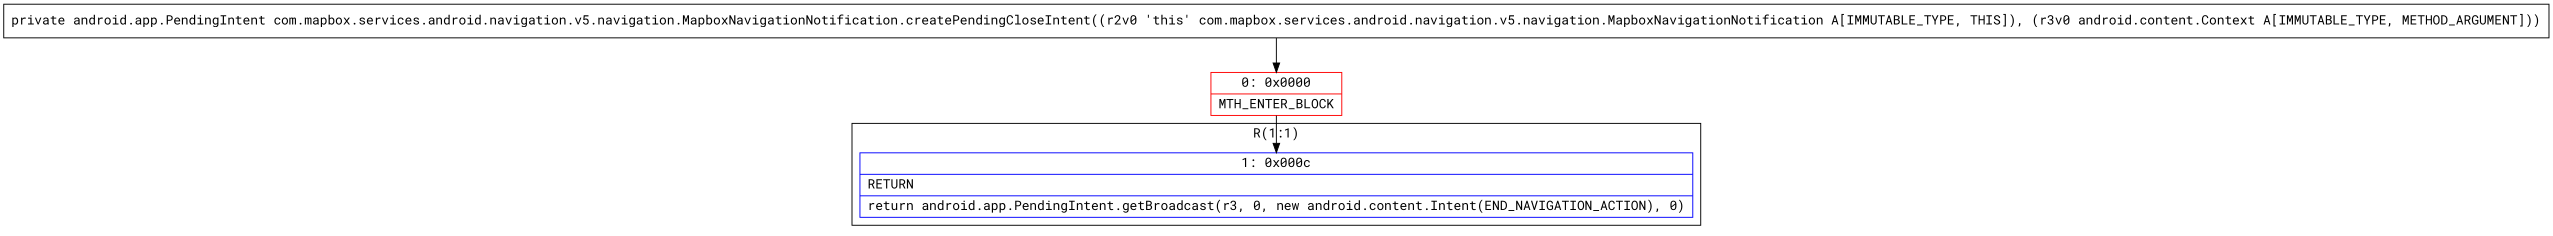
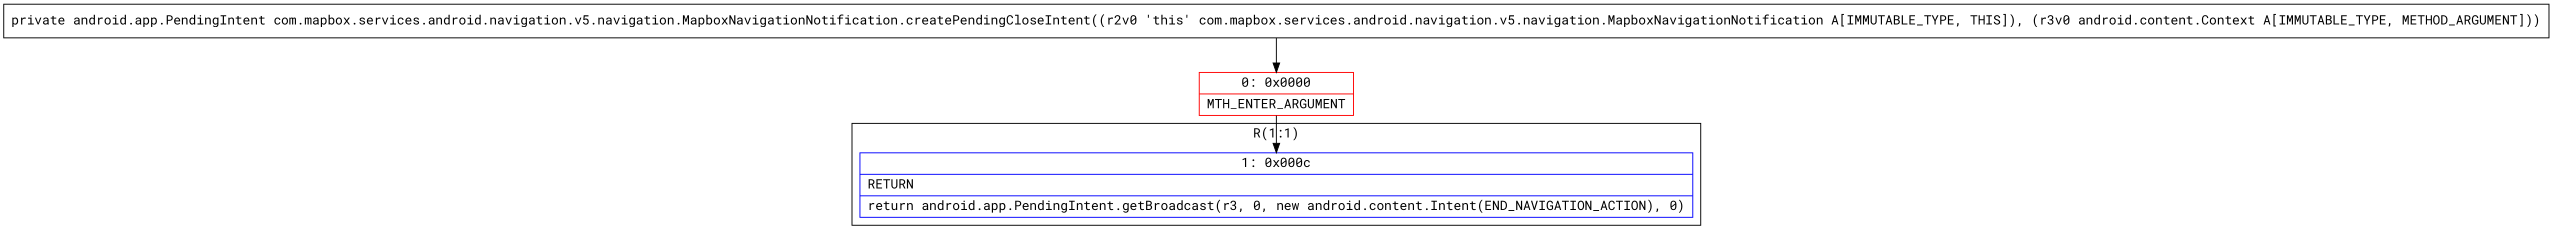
node "0: 0x0000": text "MTH_ENTER_BLOCK" -> "MTH_ENTER_ARGUMENT"
